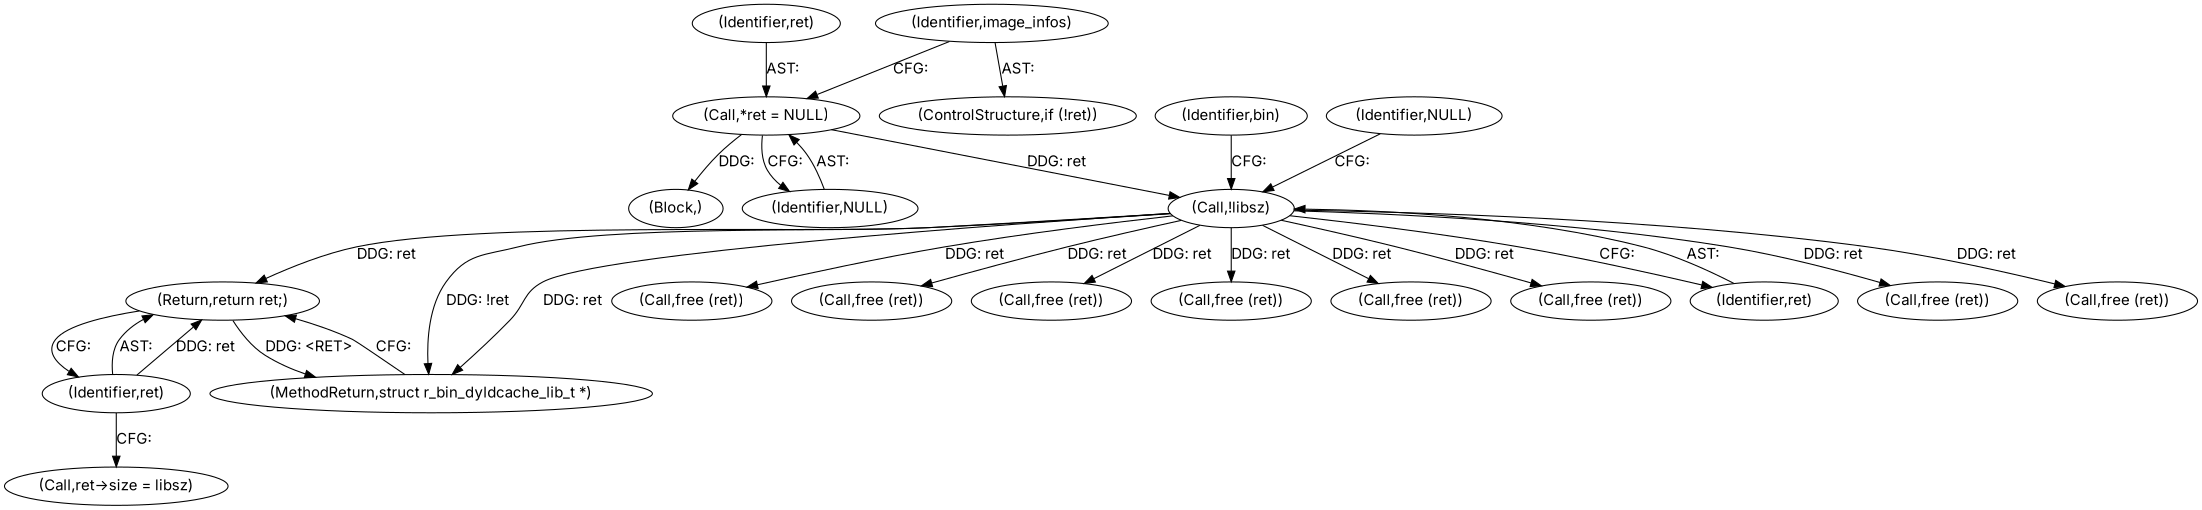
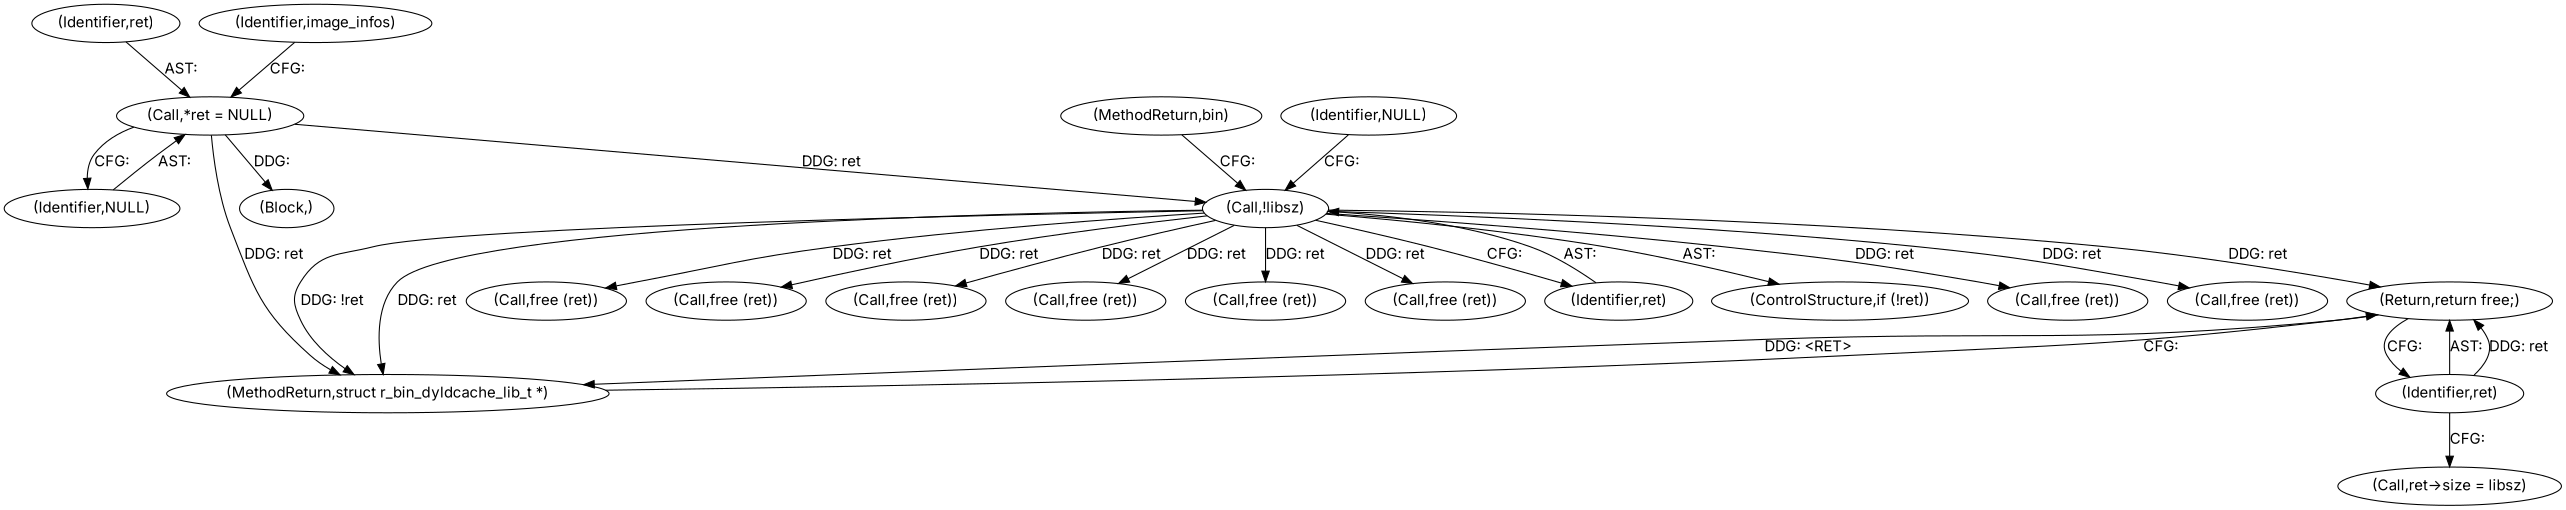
edge "(Identifier,image_infos)" -> "(ControlStructure,if (!ret))": now "(Call,!libsz)" -> "(ControlStructure,if (!ret))"
node "(Identifier,bin)": label "(Identifier,bin)" -> "(MethodReturn,bin)"
edge "(Call,*ret = NULL)" -> "(MethodReturn,struct r_bin_dyldcache_lib_t *)": added, label "DDG: ret"
node "(Return,return ret;)": label "(Return,return ret;)" -> "(Return,return free;)"
